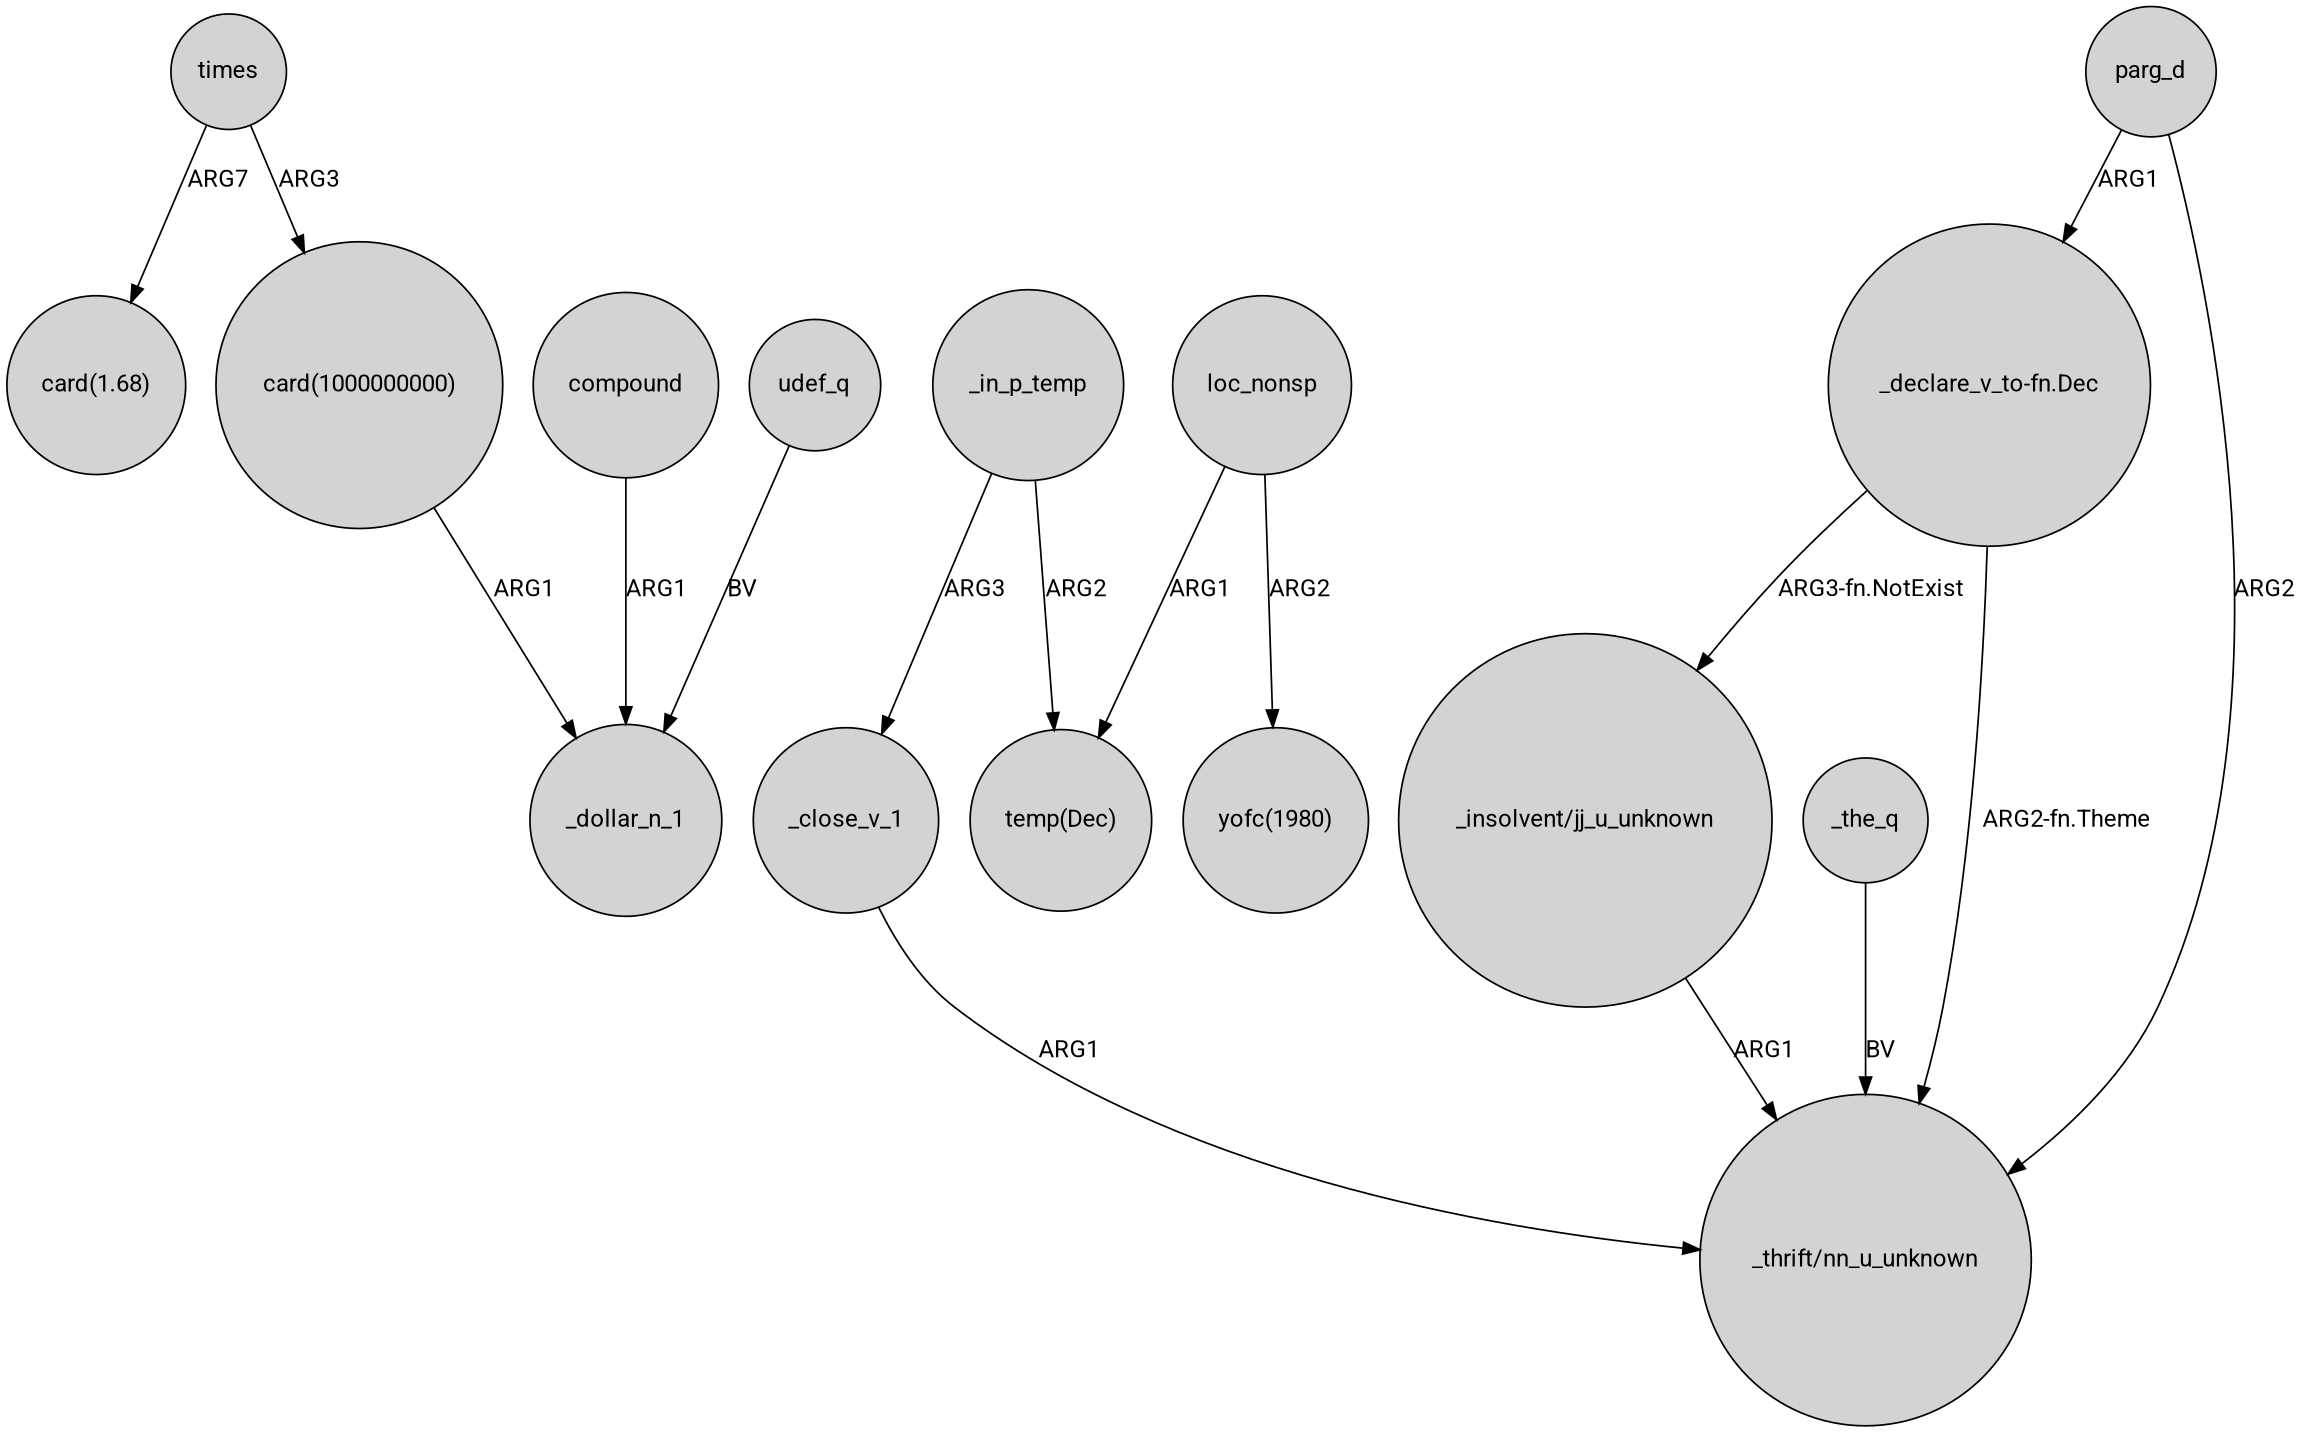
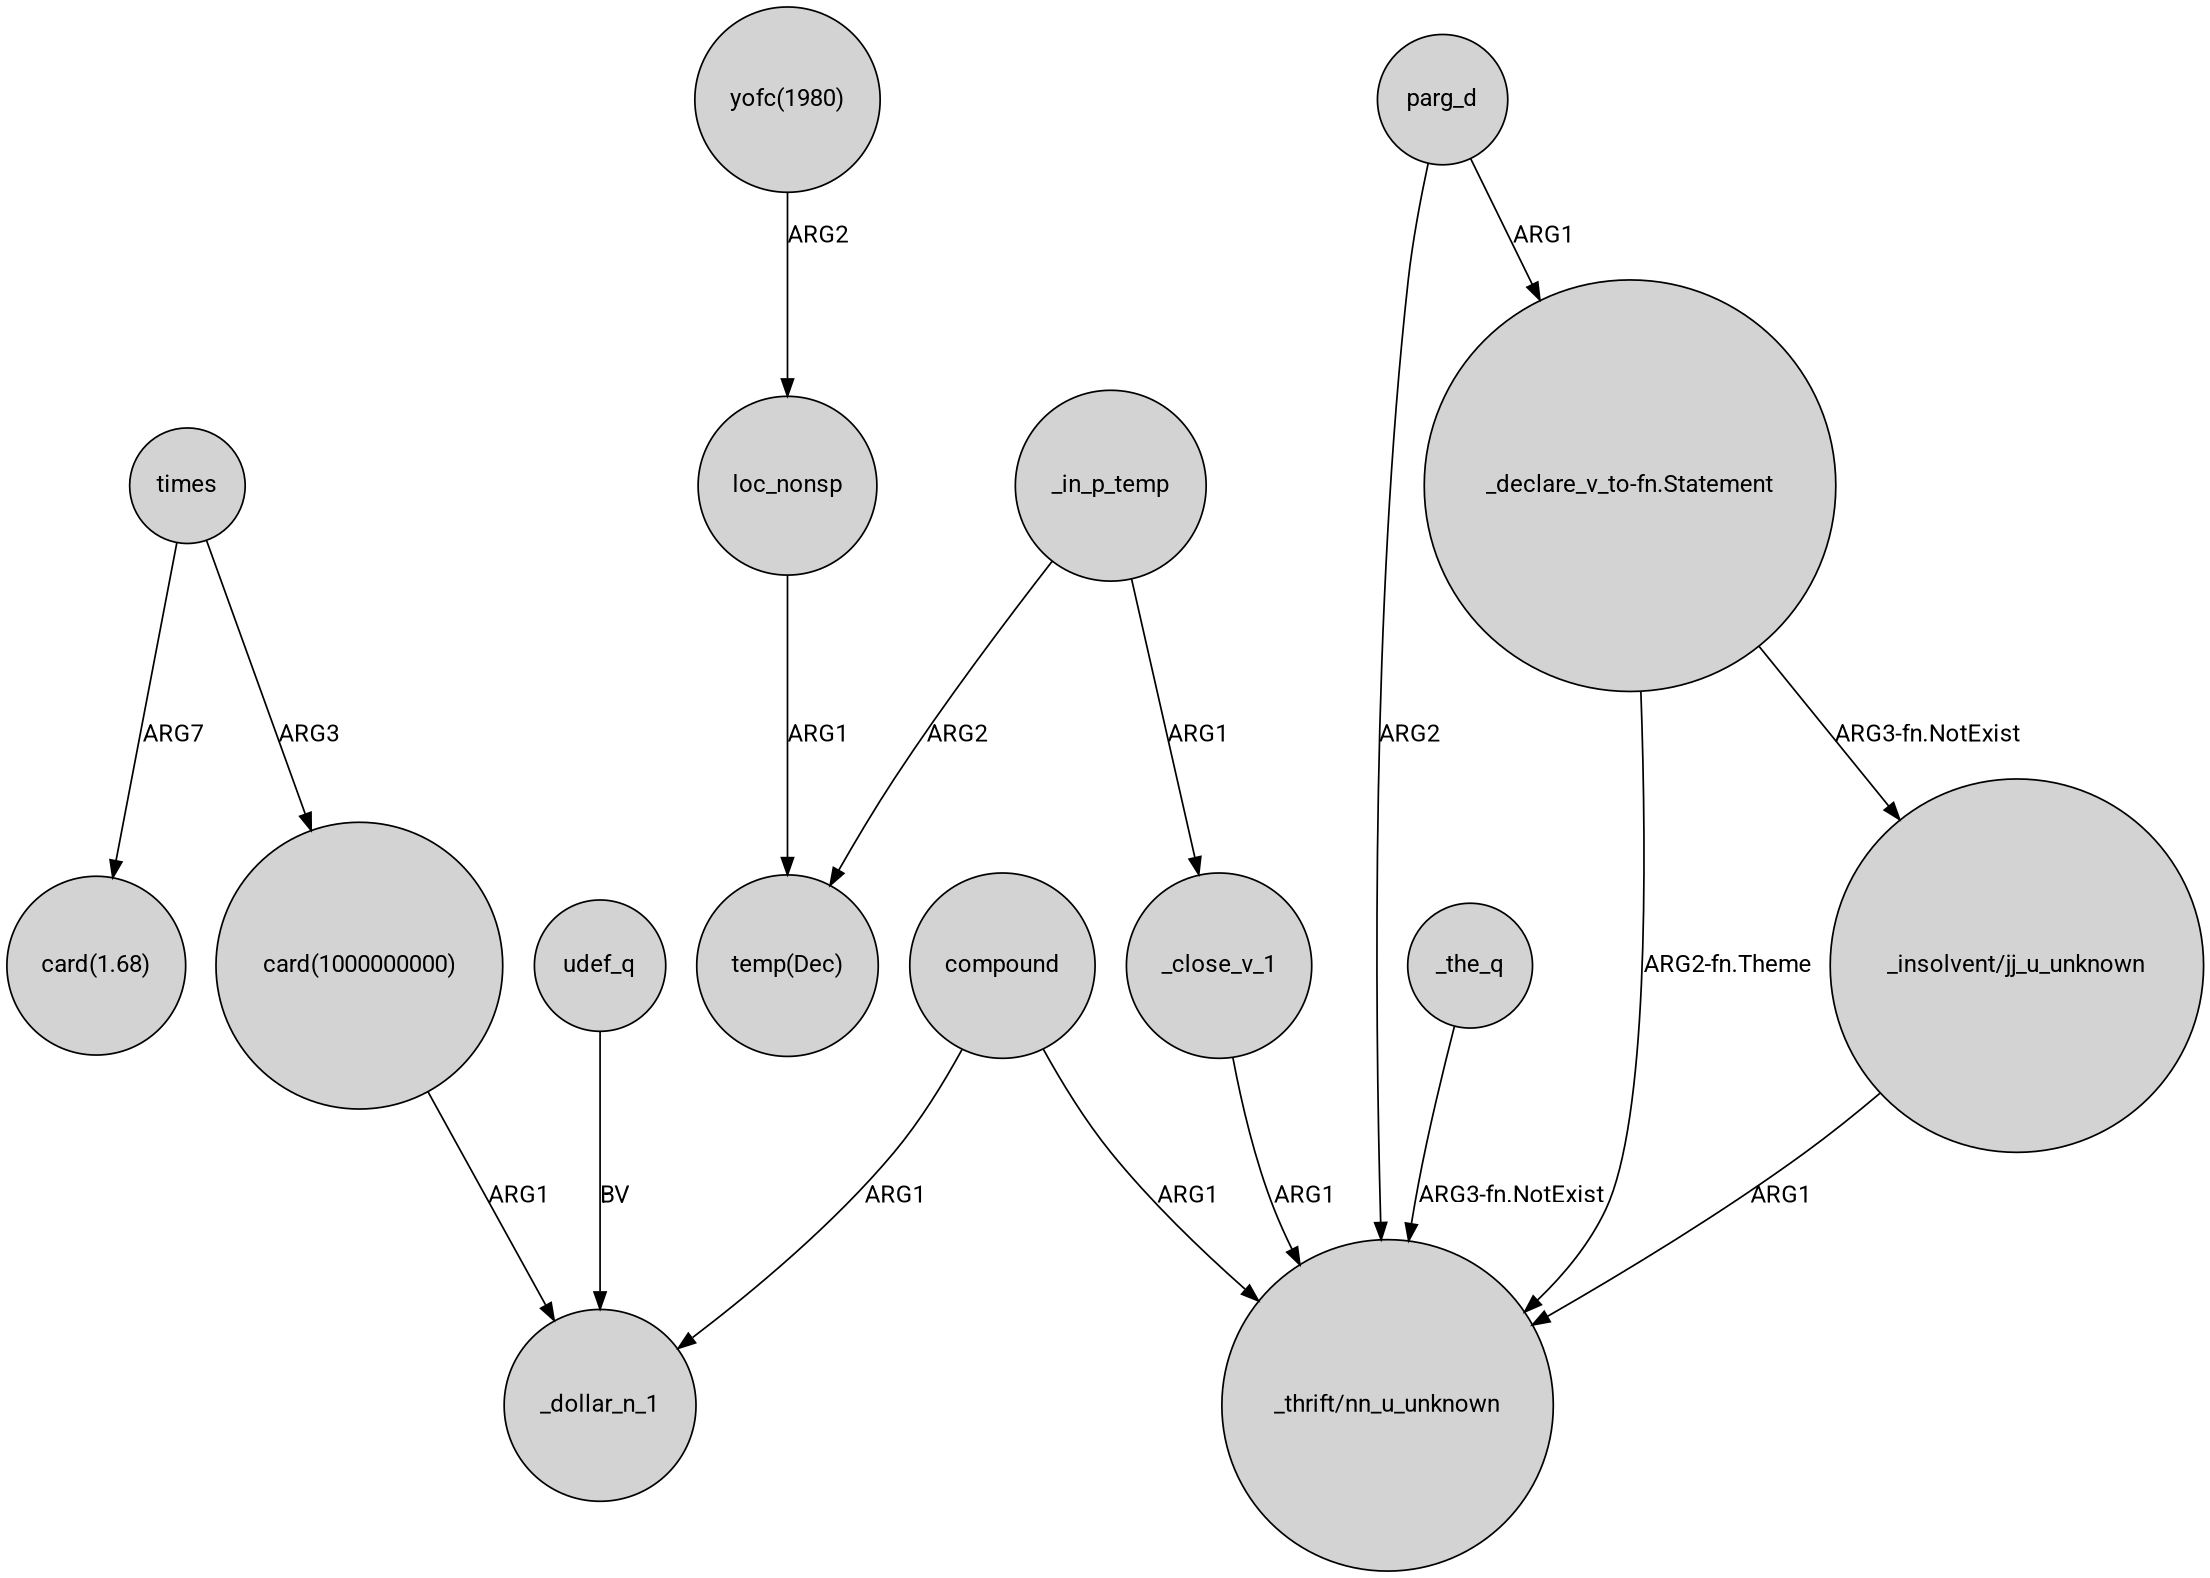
node "_declare_v_to-fn.Dec": label "_declare_v_to-fn.Dec" -> "_declare_v_to-fn.Statement"
edge "_in_p_temp" -> "_close_v_1": label "ARG3" -> "ARG1"
edge "loc_nonsp" -> "yofc(1980)": reversed
edge "_the_q" -> "_thrift/nn_u_unknown": label "BV" -> "ARG3-fn.NotExist"
edge "compound" -> "_thrift/nn_u_unknown": added, label "ARG1"
